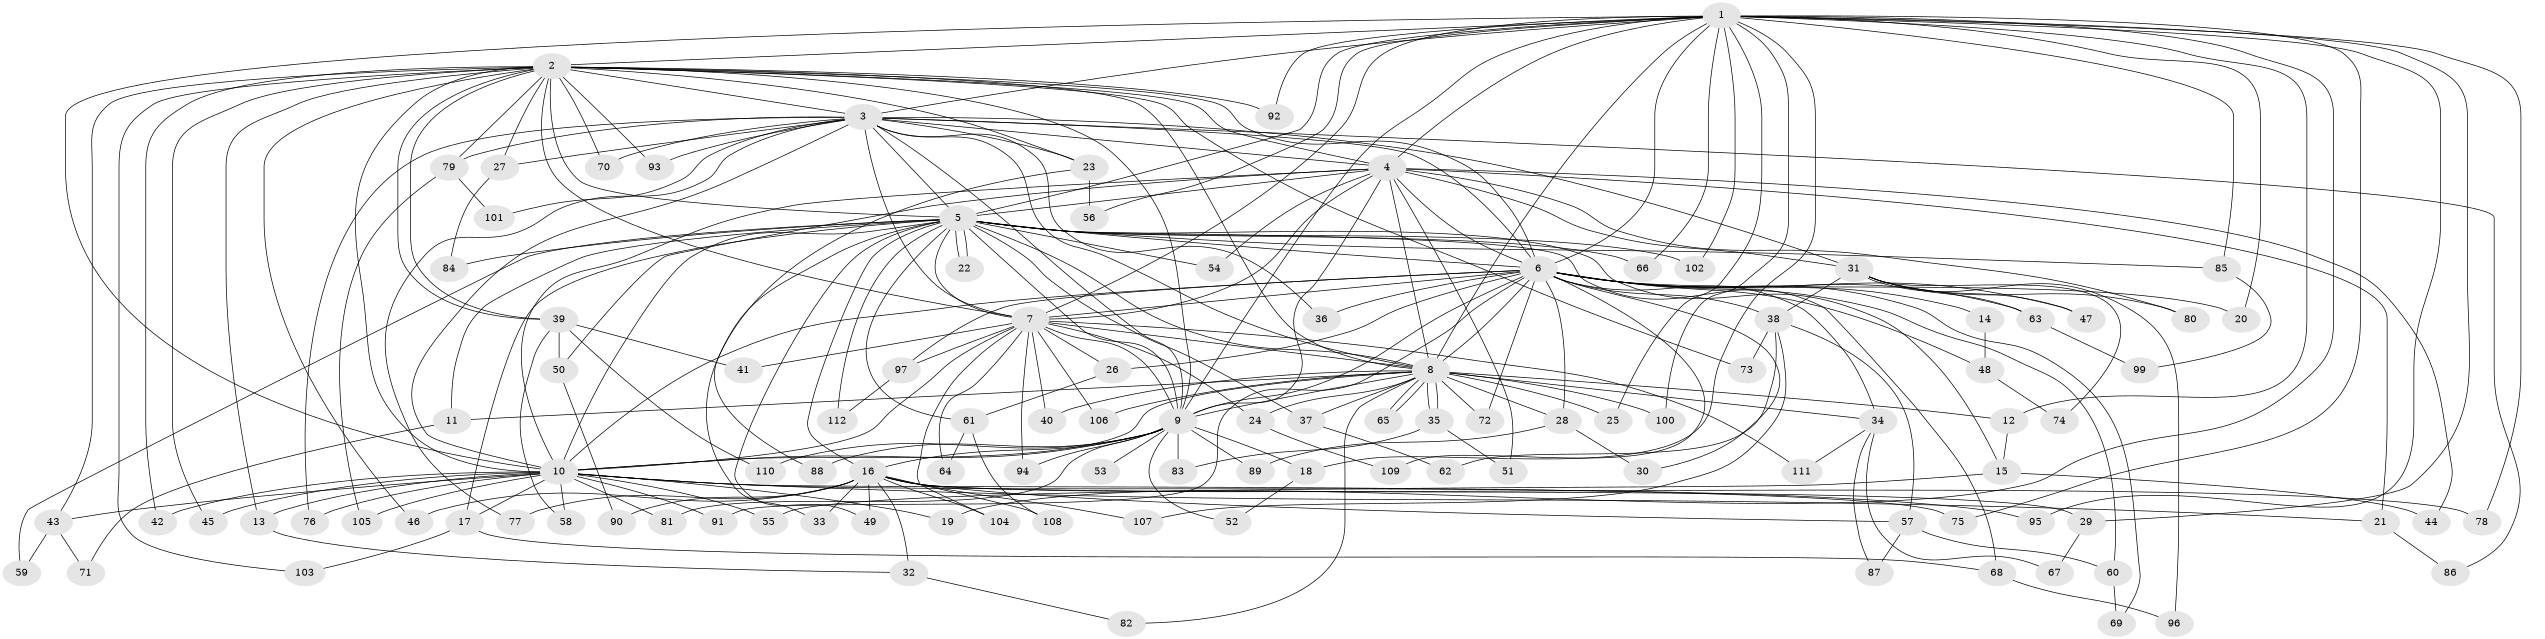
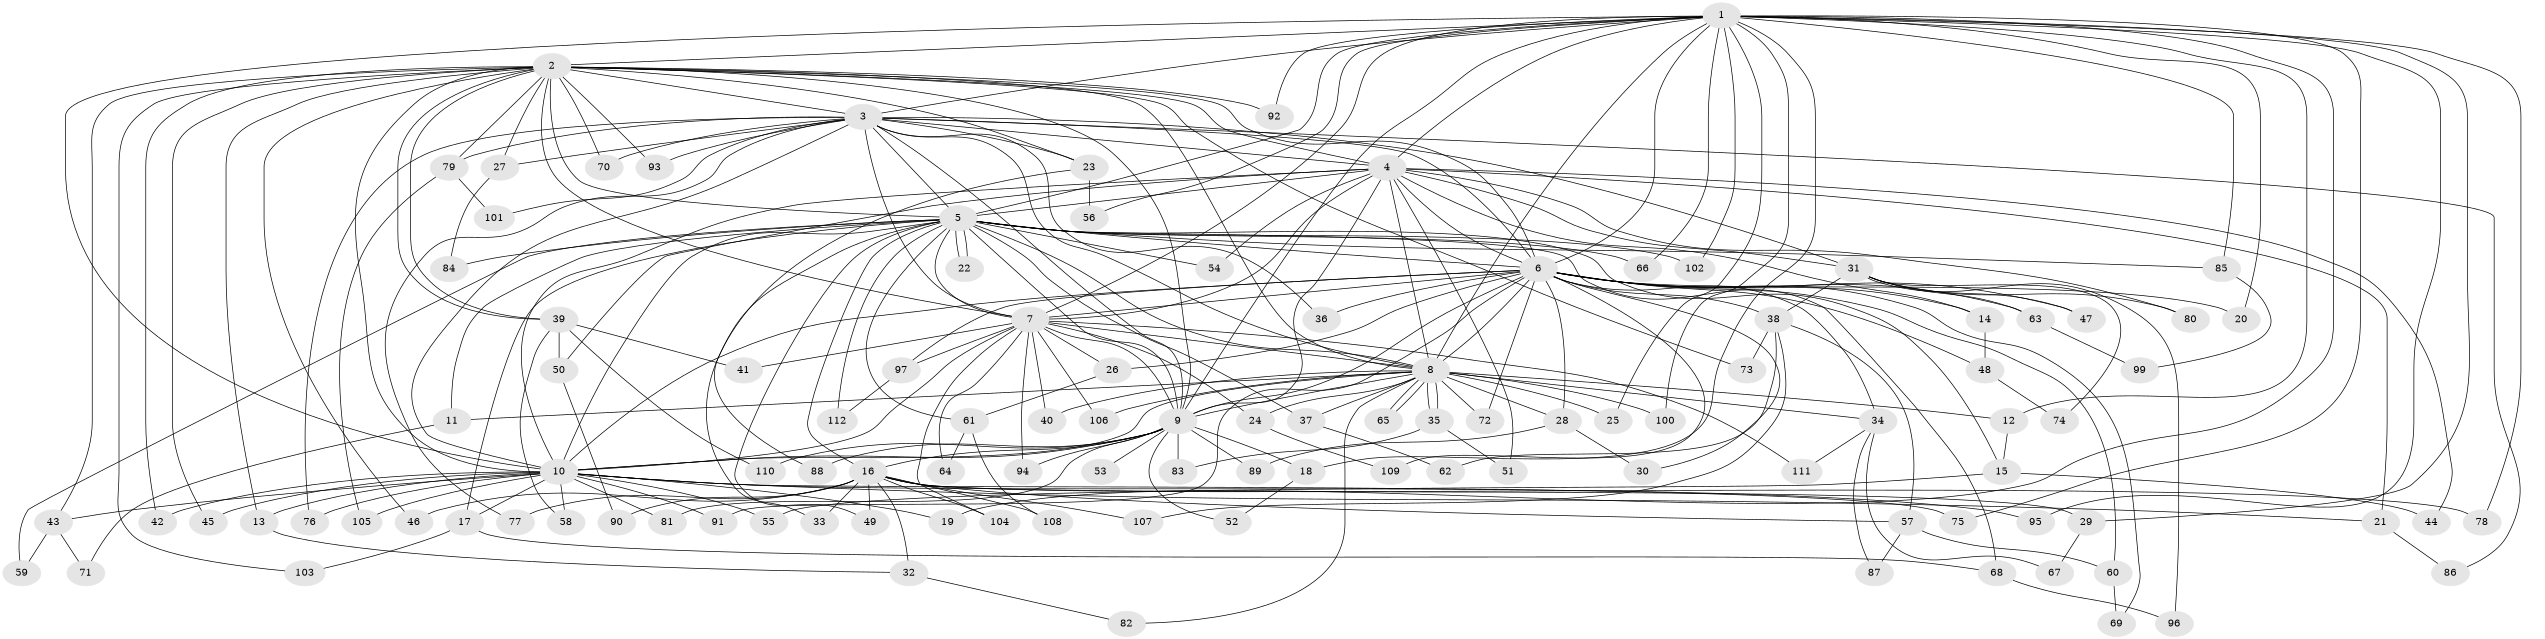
edge "4" -- "14": added
